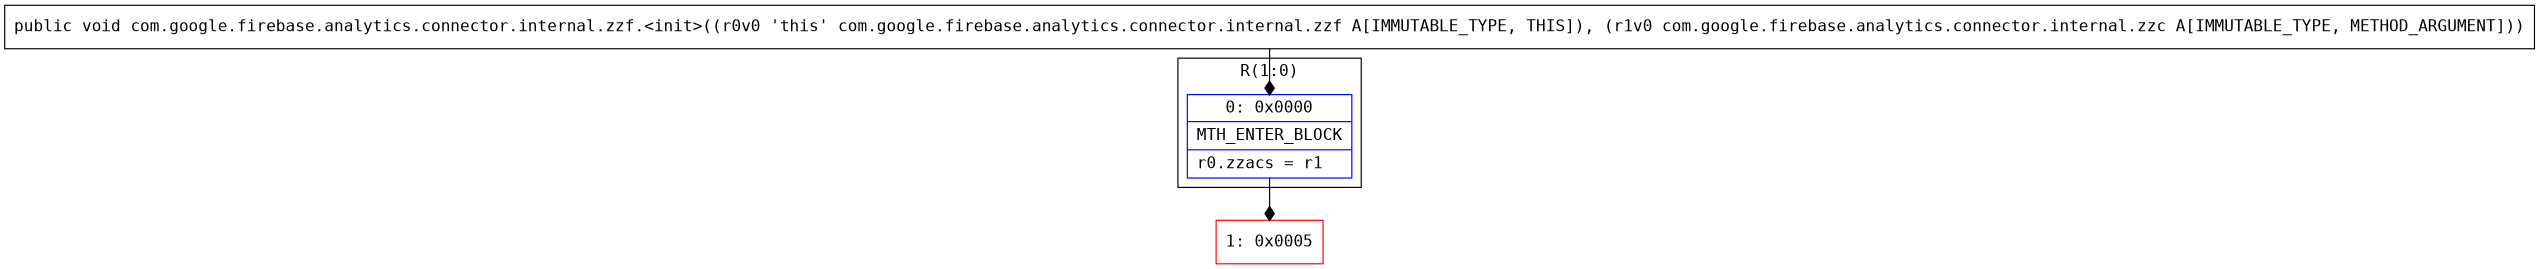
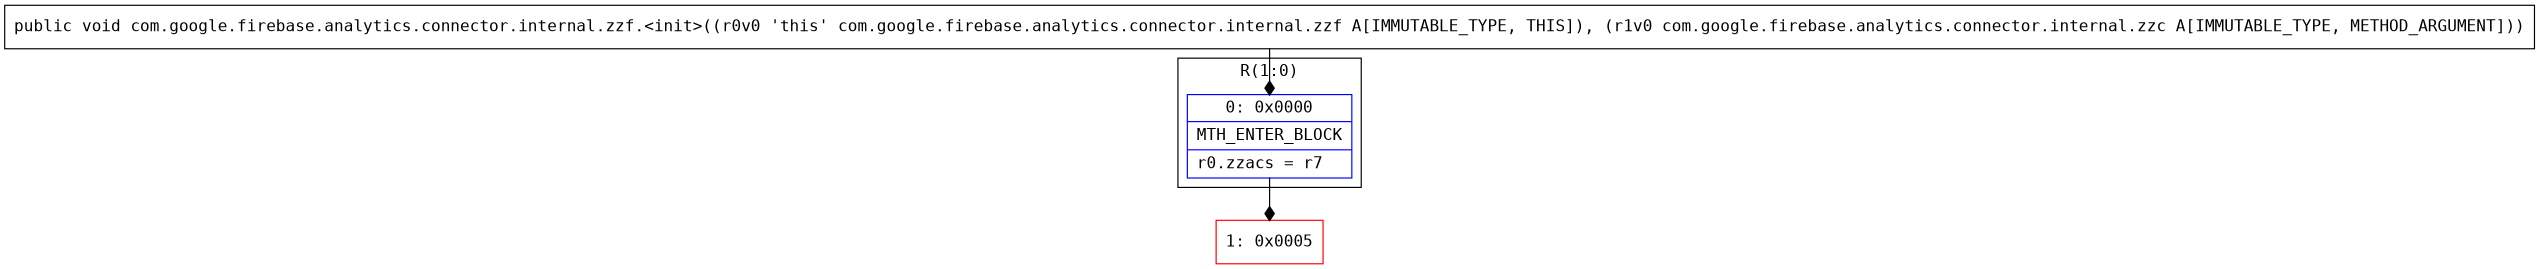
node "0: 0x0000": text "r0.zzacs = r1" -> "r0.zzacs = r7"
